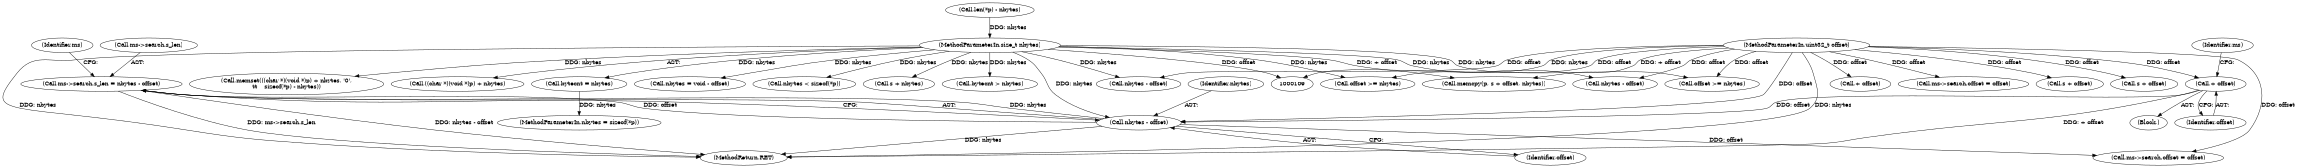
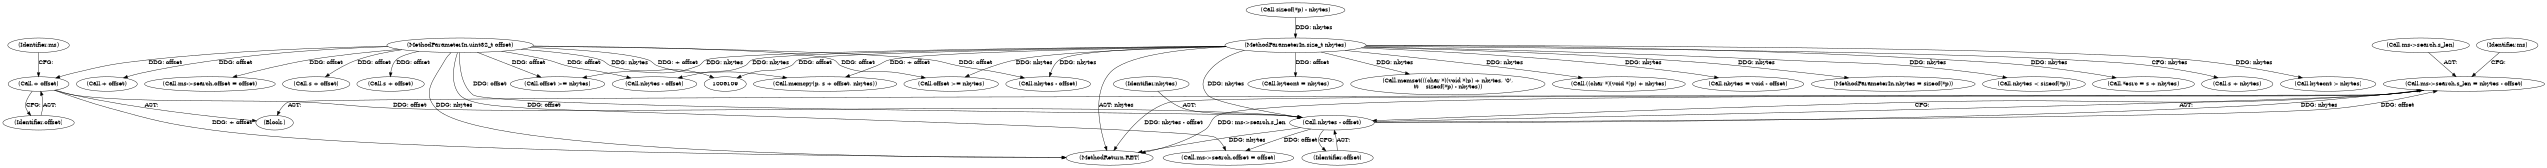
node "(Call,len(*p) - nbytes)": label "(Call,len(*p) - nbytes)" -> "(Call,sizeof(*p) - nbytes)"
edge "(MethodParameterIn,size_t nbytes)" -> "(Call,((char *)(void *)p) + nbytes)": label "AST: " -> "DDG: nbytes"
edge "(MethodParameterIn,size_t nbytes)" -> "(Call,bytecnt = nbytes)": label "DDG: nbytes" -> "DDG: offset"
edge "(MethodParameterIn,size_t nbytes)" -> "(Call,s + nbytes)": label "DDG: nbytes" -> "CFG: nbytes"
node "1000109": label "1000109" -> "1006109"
node "(Call,*esrc = s + nbytes)": added
edge "(Call,ms->search.s_len = nbytes - offset)" -> "(Block,)": added, label "AST:"
edge "(Call,bytecnt = nbytes)" -> "(MethodParameterIn,nbytes = sizeof(*p))": now "(MethodParameterIn,size_t nbytes)" -> "(MethodParameterIn,nbytes = sizeof(*p))"
edge "(MethodParameterIn,size_t nbytes)" -> "(MethodReturn,RET)": label "DDG: nbytes" -> "AST: nbytes"
